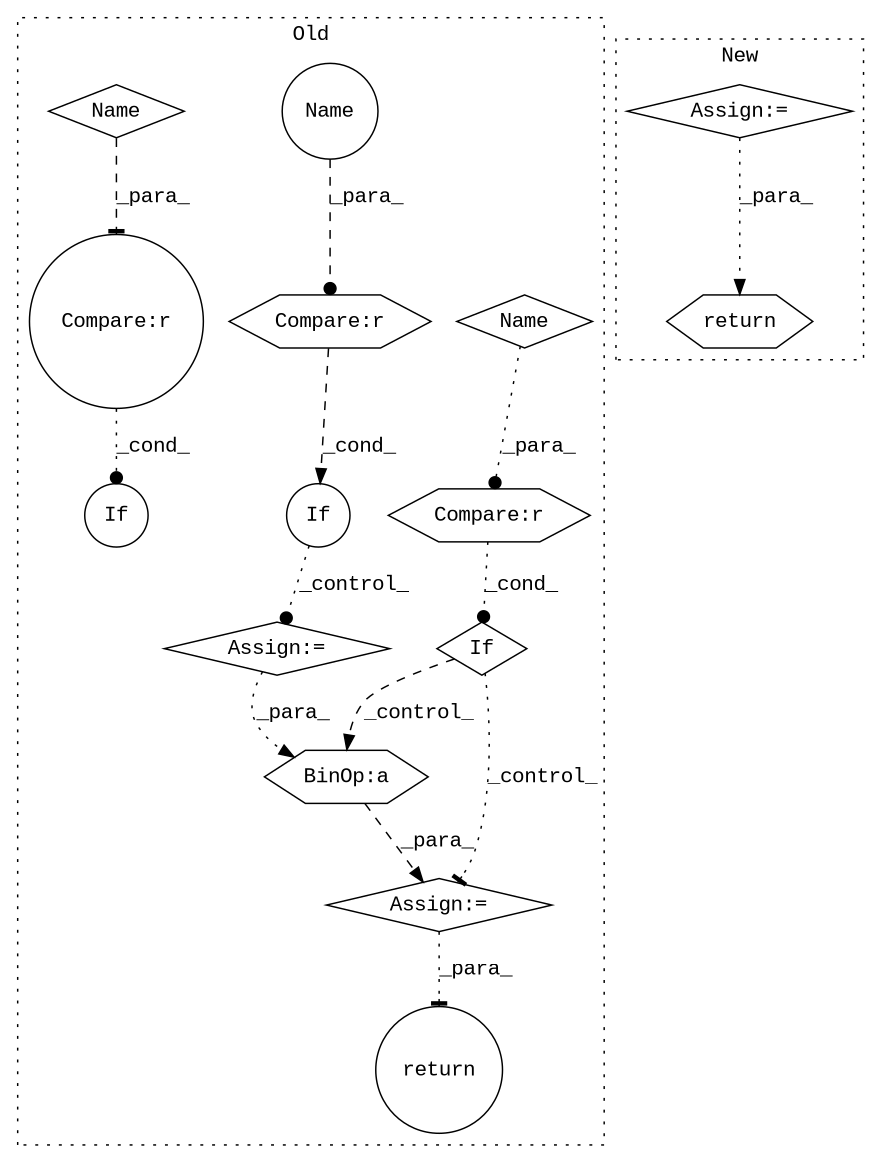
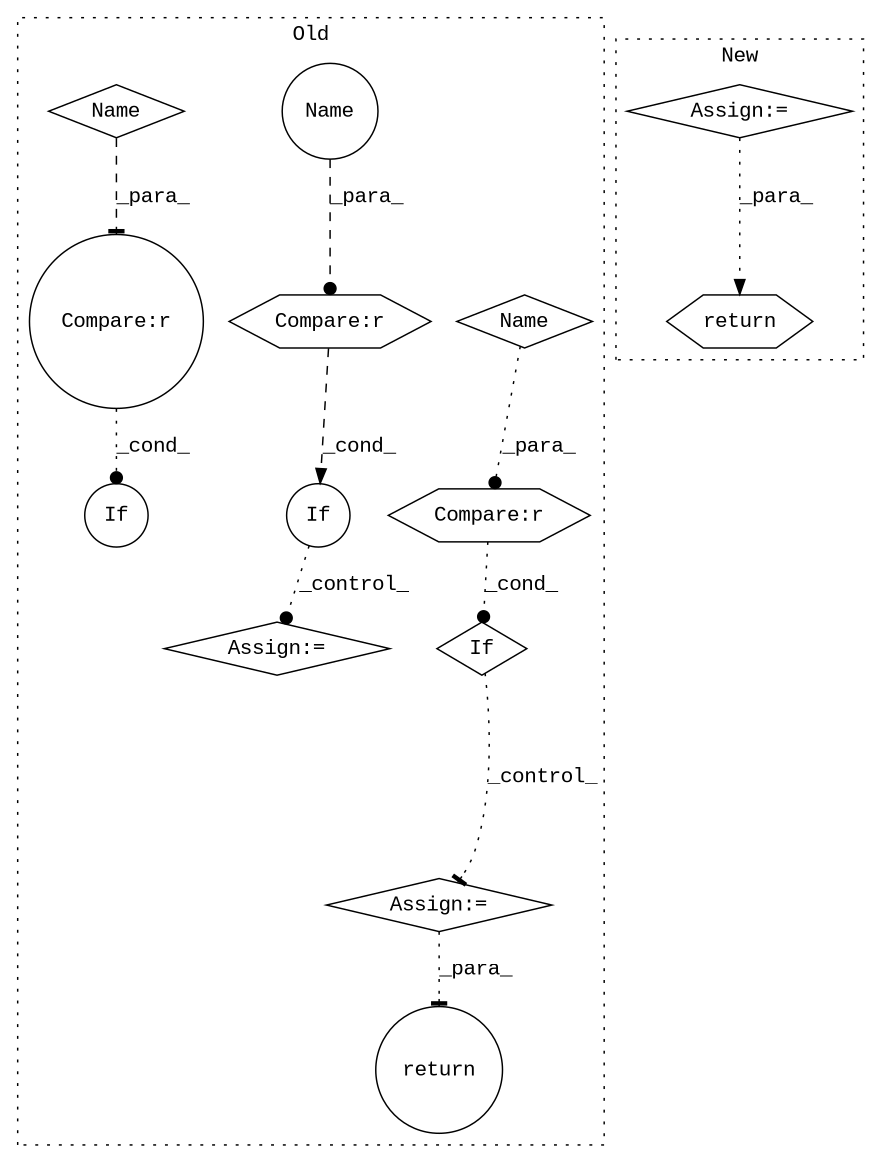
node "BinOp:a": removed
